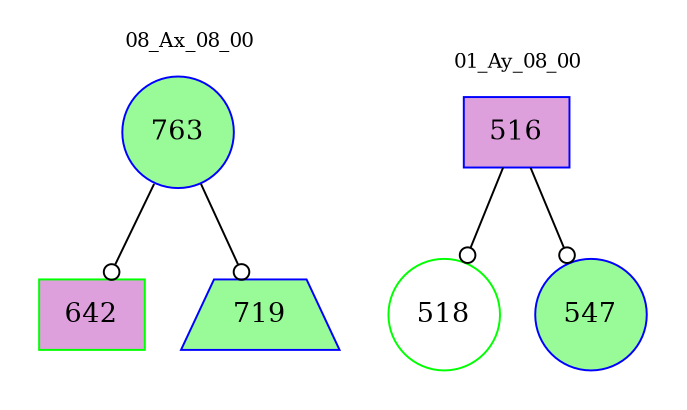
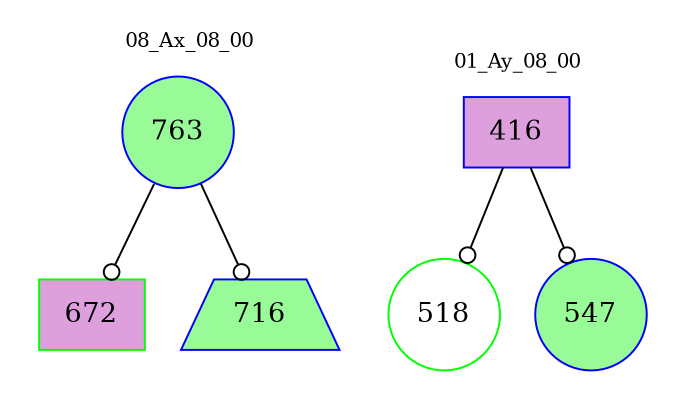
node "516": label "516" -> "416"
node "642": label "642" -> "672"
node "719": label "719" -> "716"
